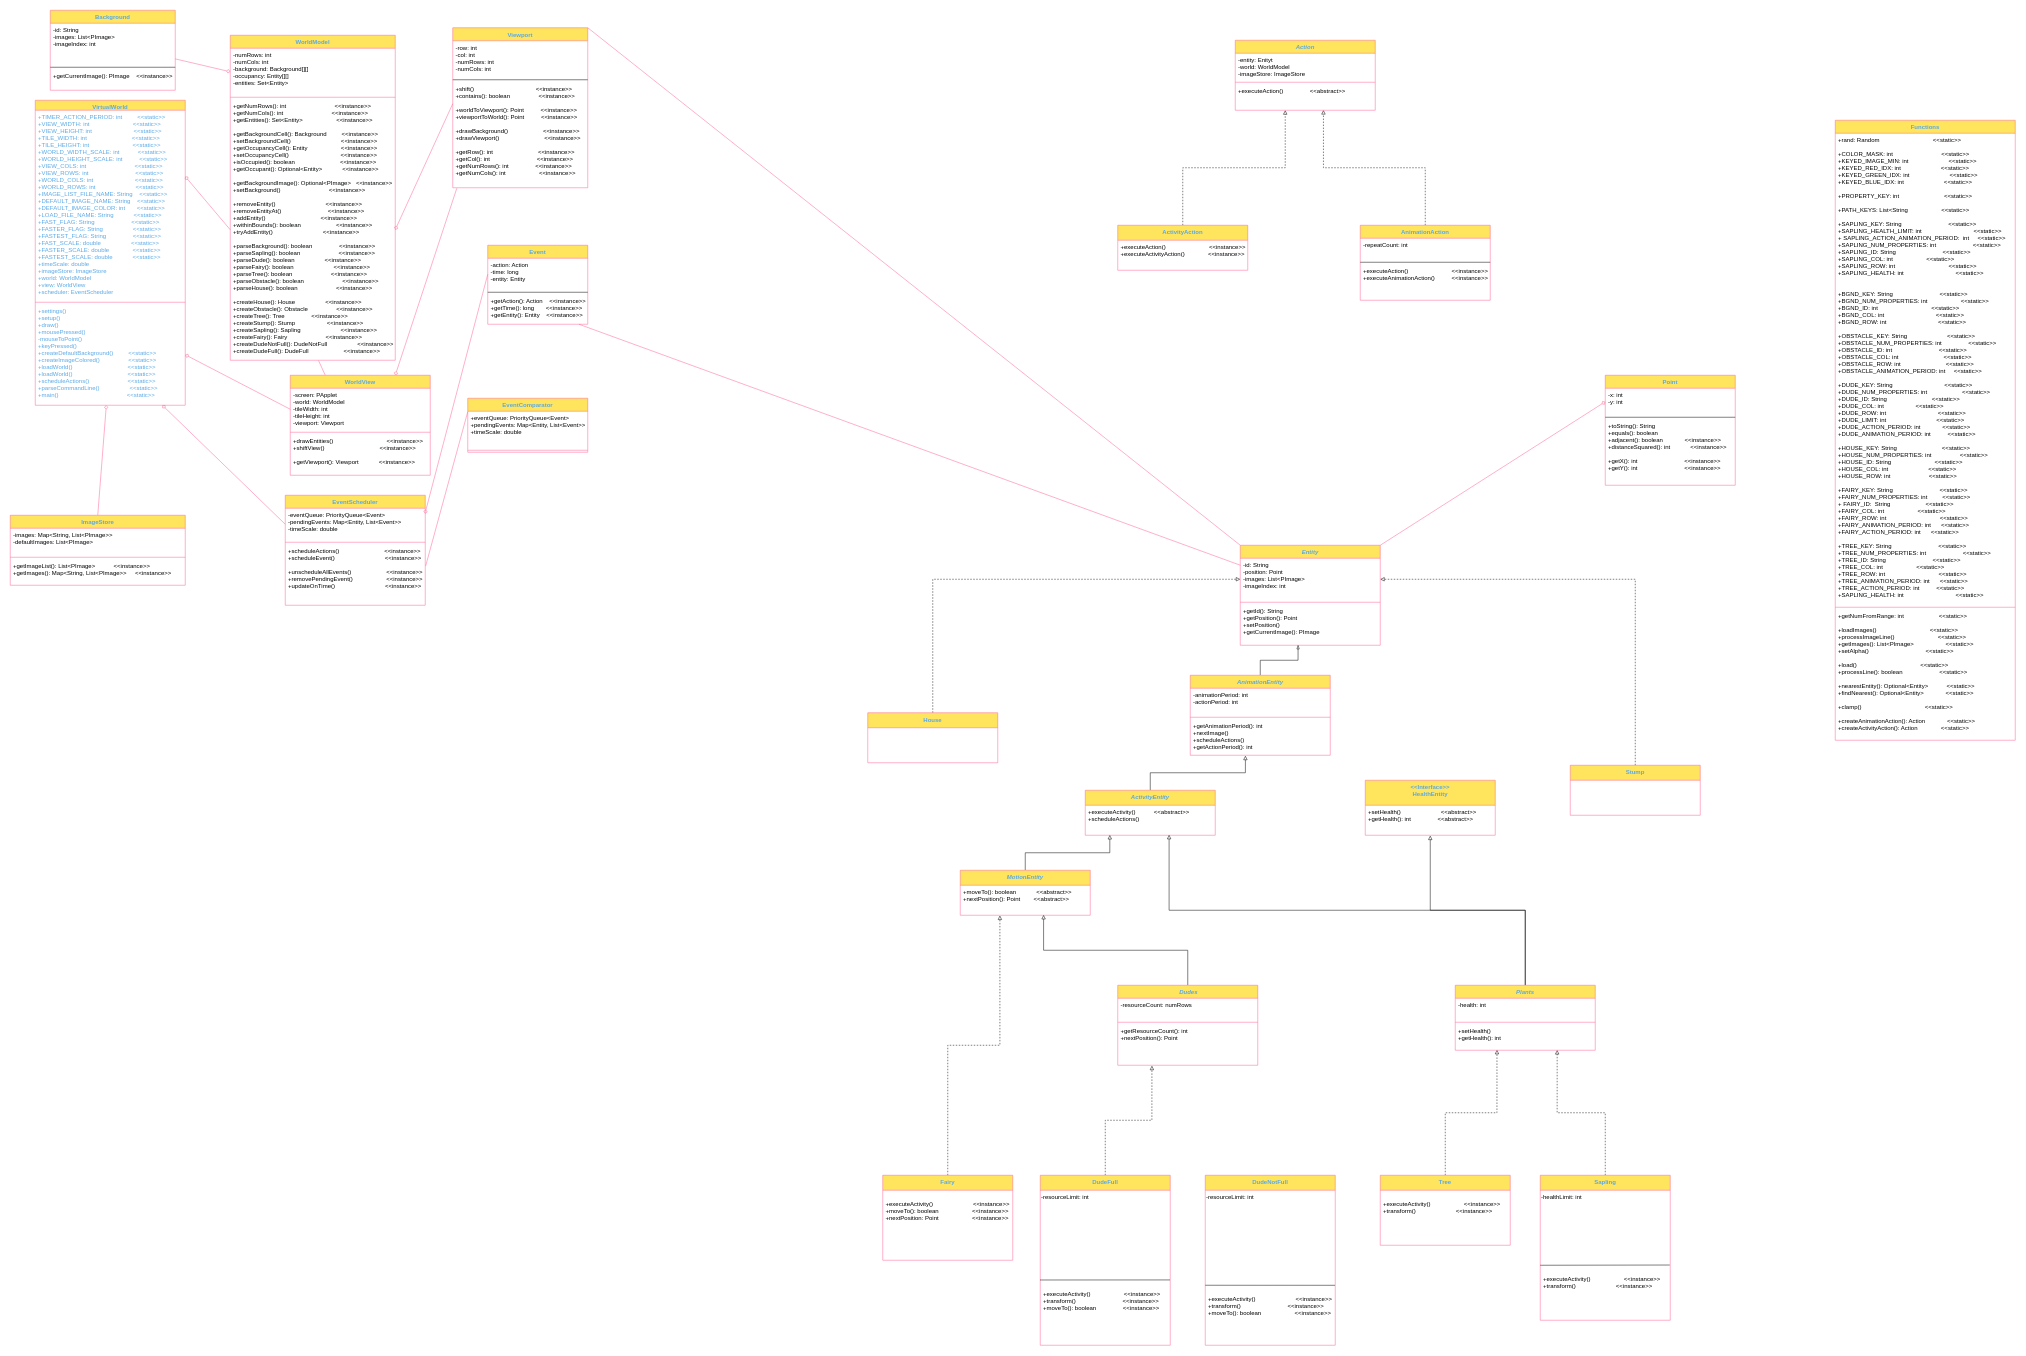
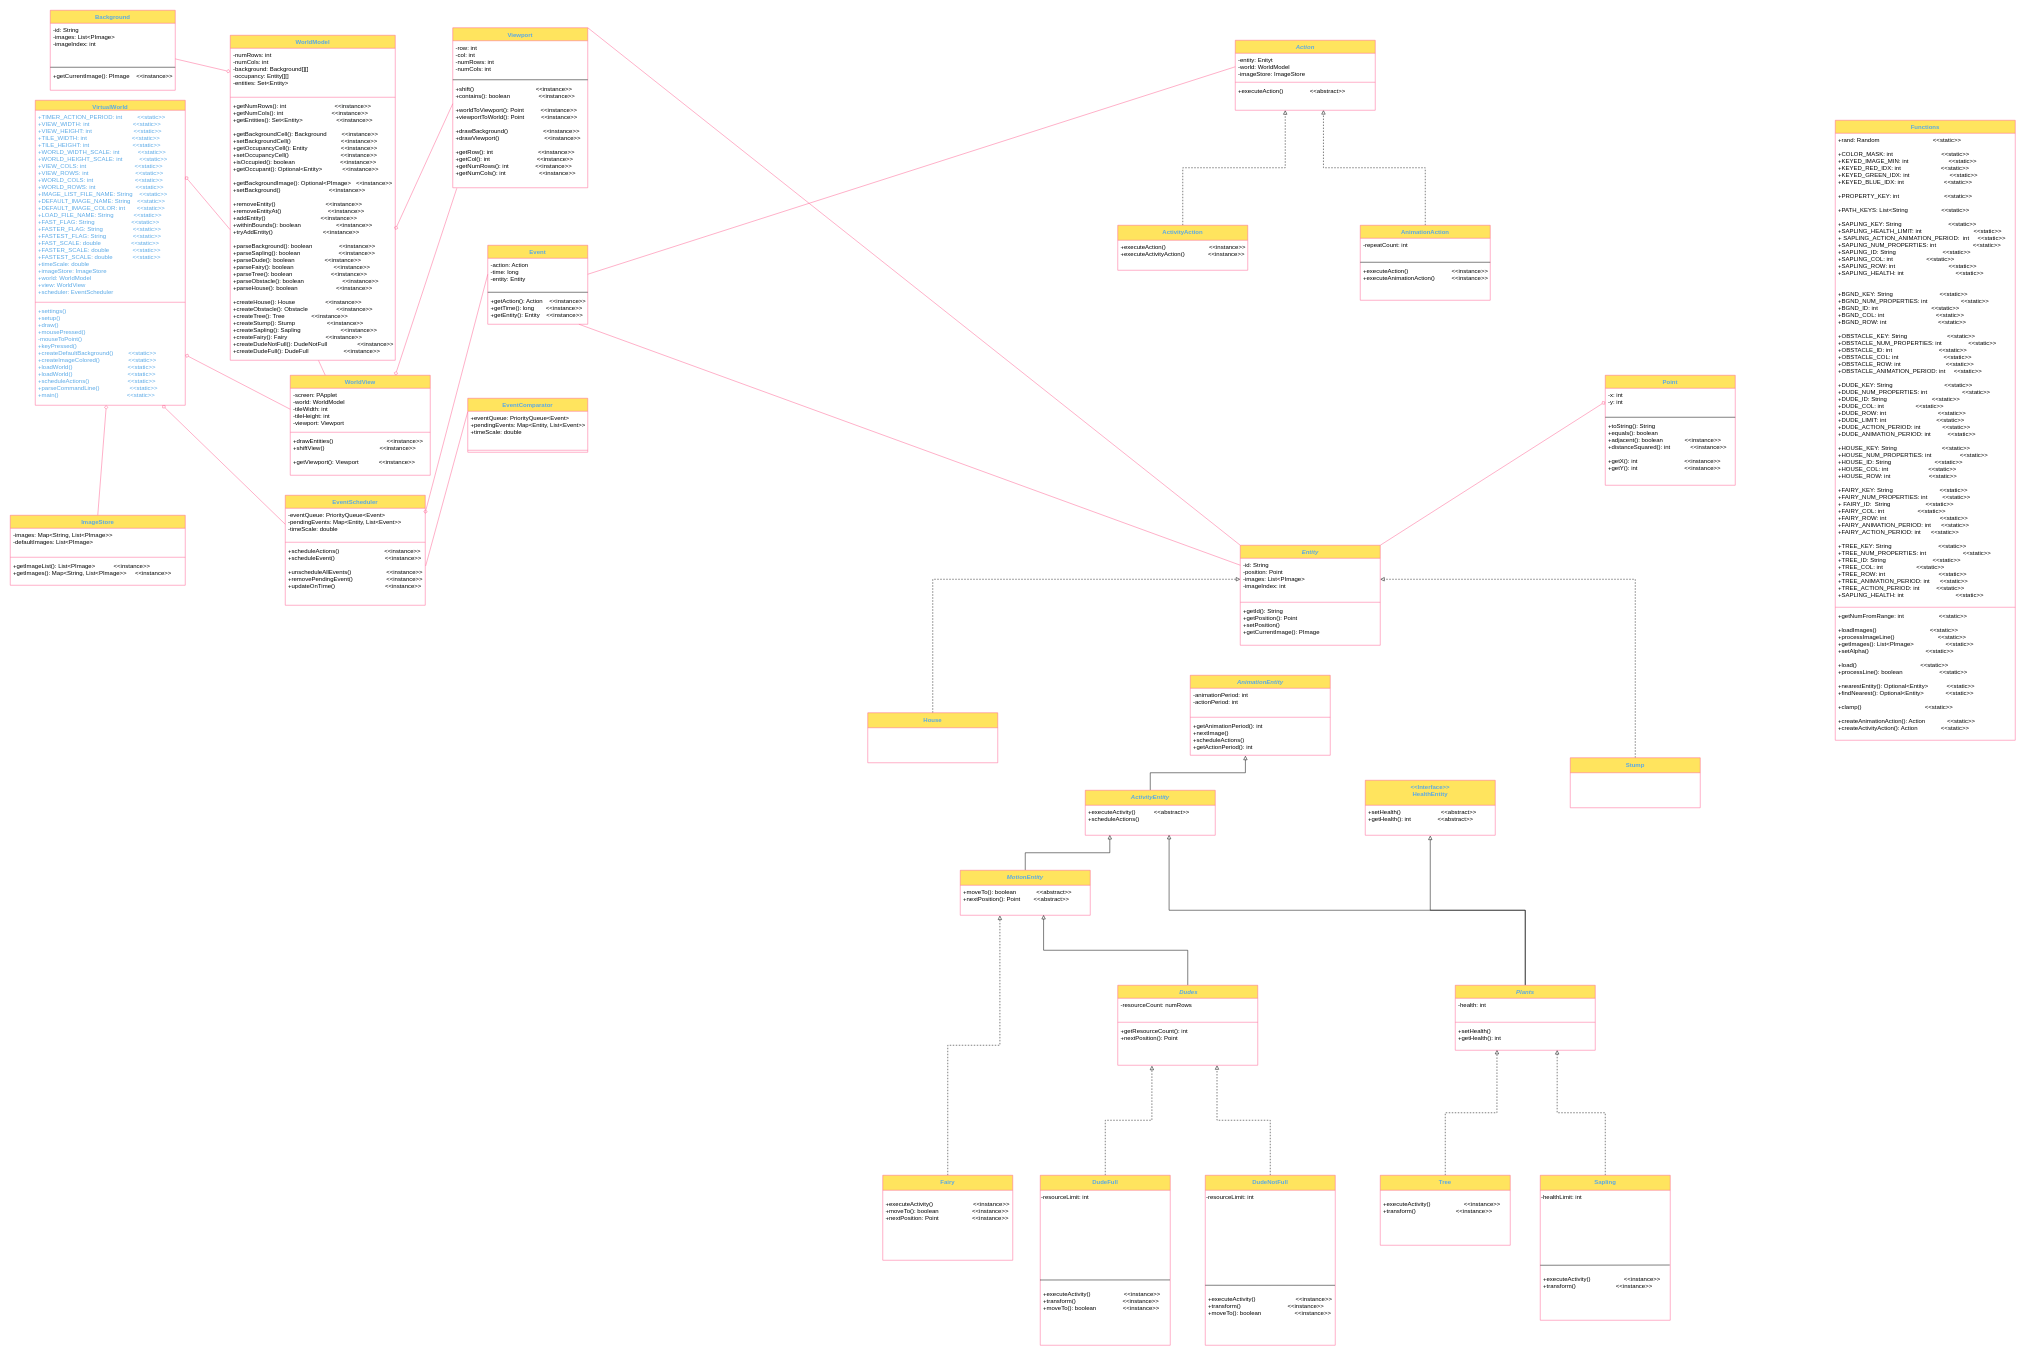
edge "-entity: Enityt -world: WorldModel -imageStore: ImageStore" -- "-action: Action -time: long -entity: Entity": added
edge "AnimationEntity" -> "+getId(): String +getPosition(): Point +setPosition() +getCurrentImage(): PImage": removed
node "Stump": moved (1635, 790) -> (1635, 783)
edge "DudeNotFull" -> "+getResourceCount(): int +nextPosition(): Point": added
